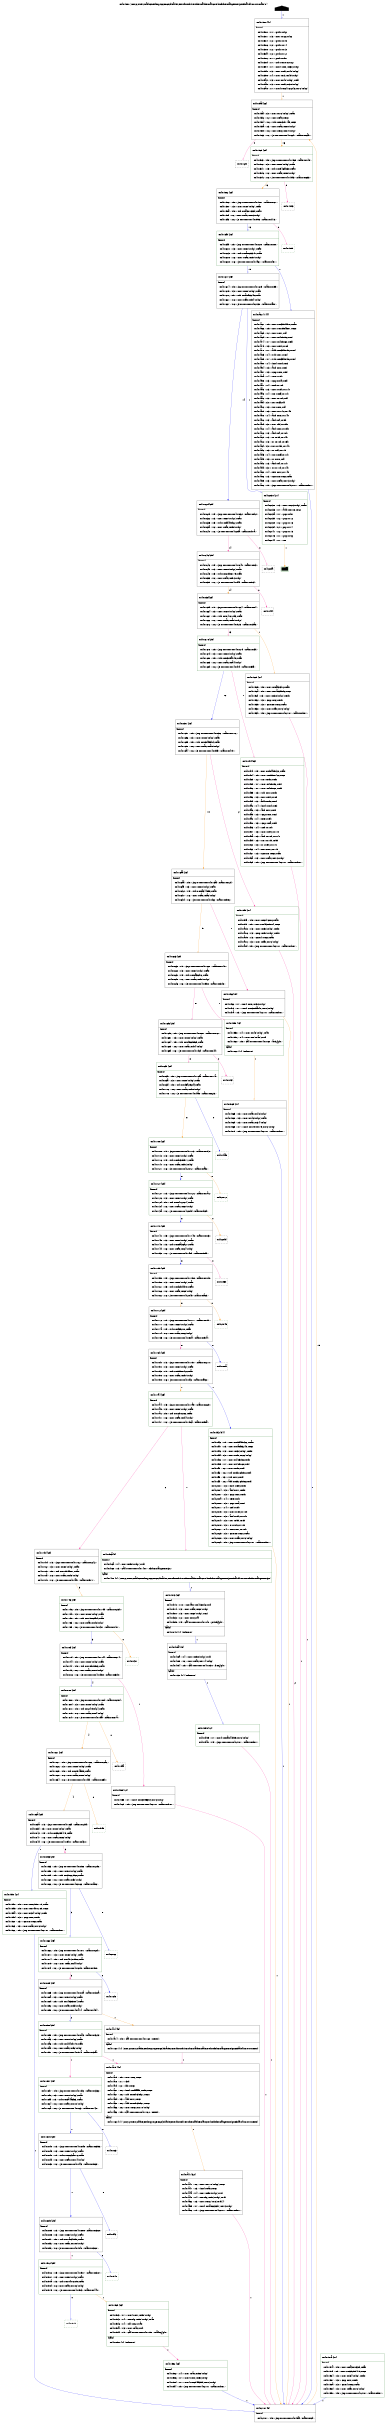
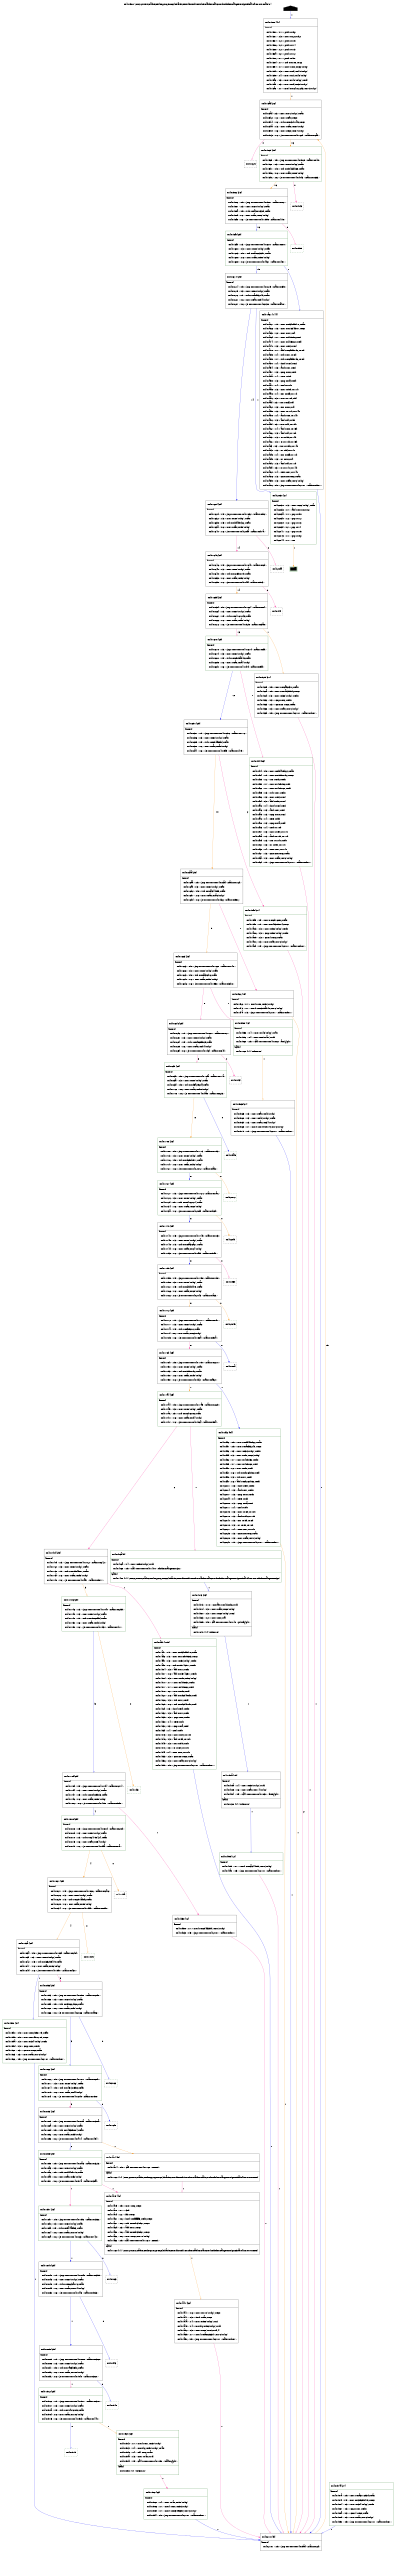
node "0x401af1 [109]": added
